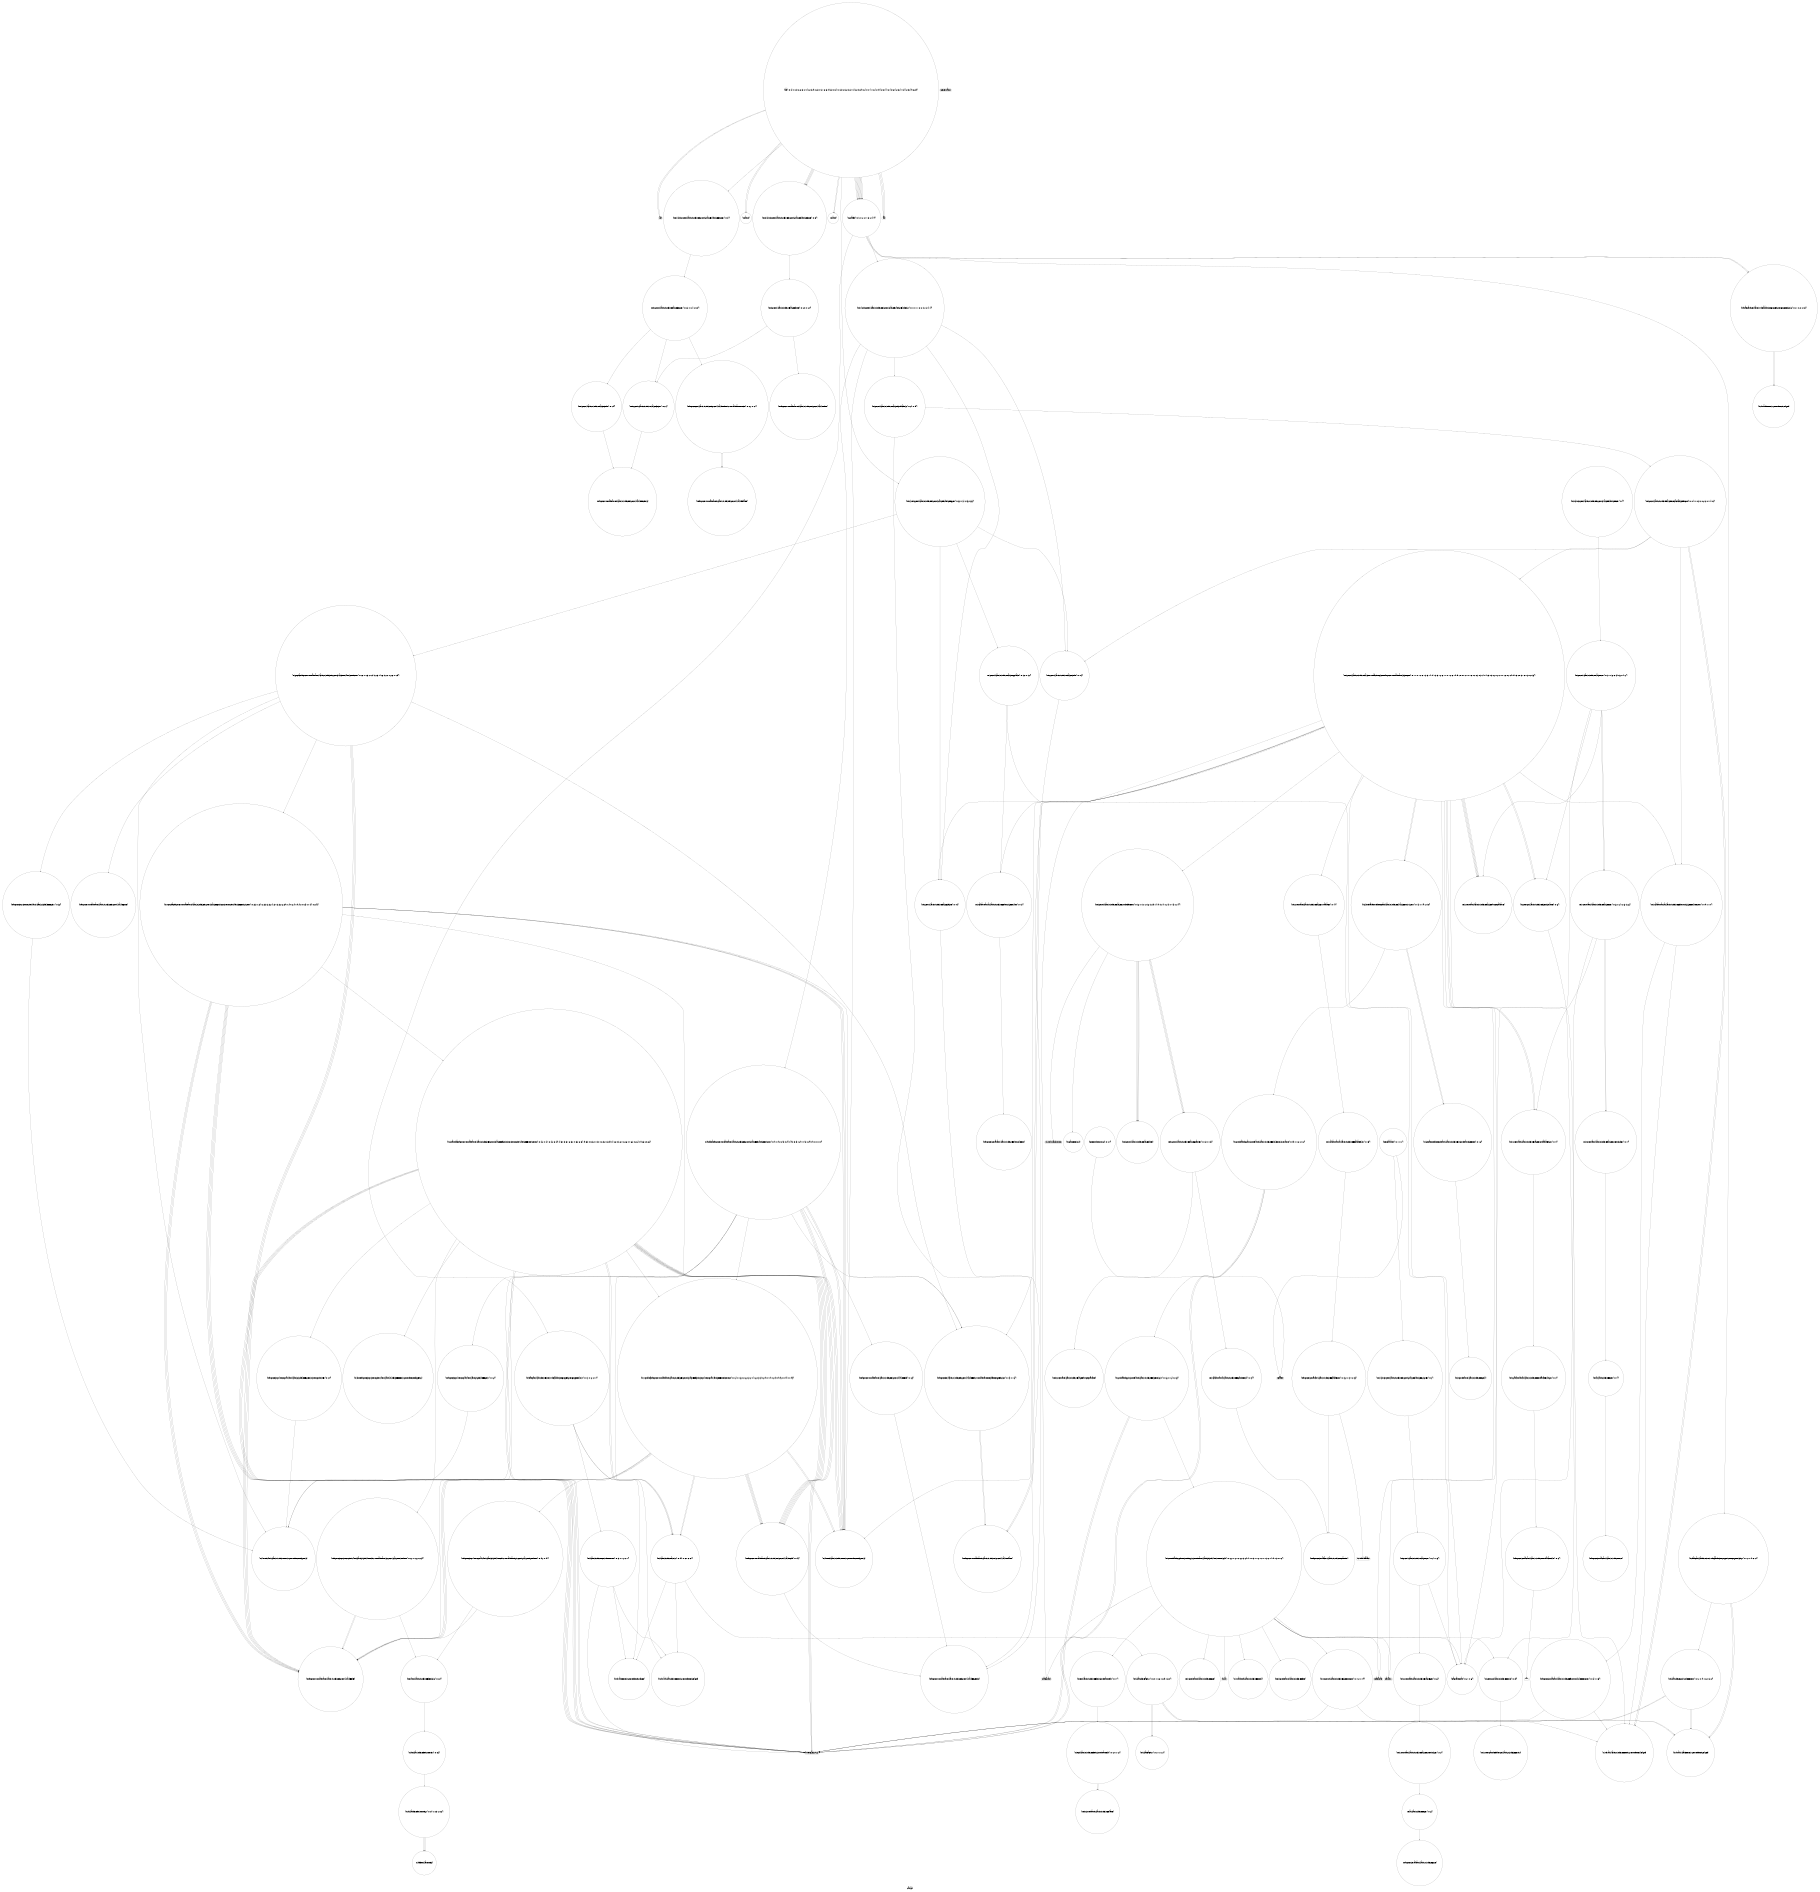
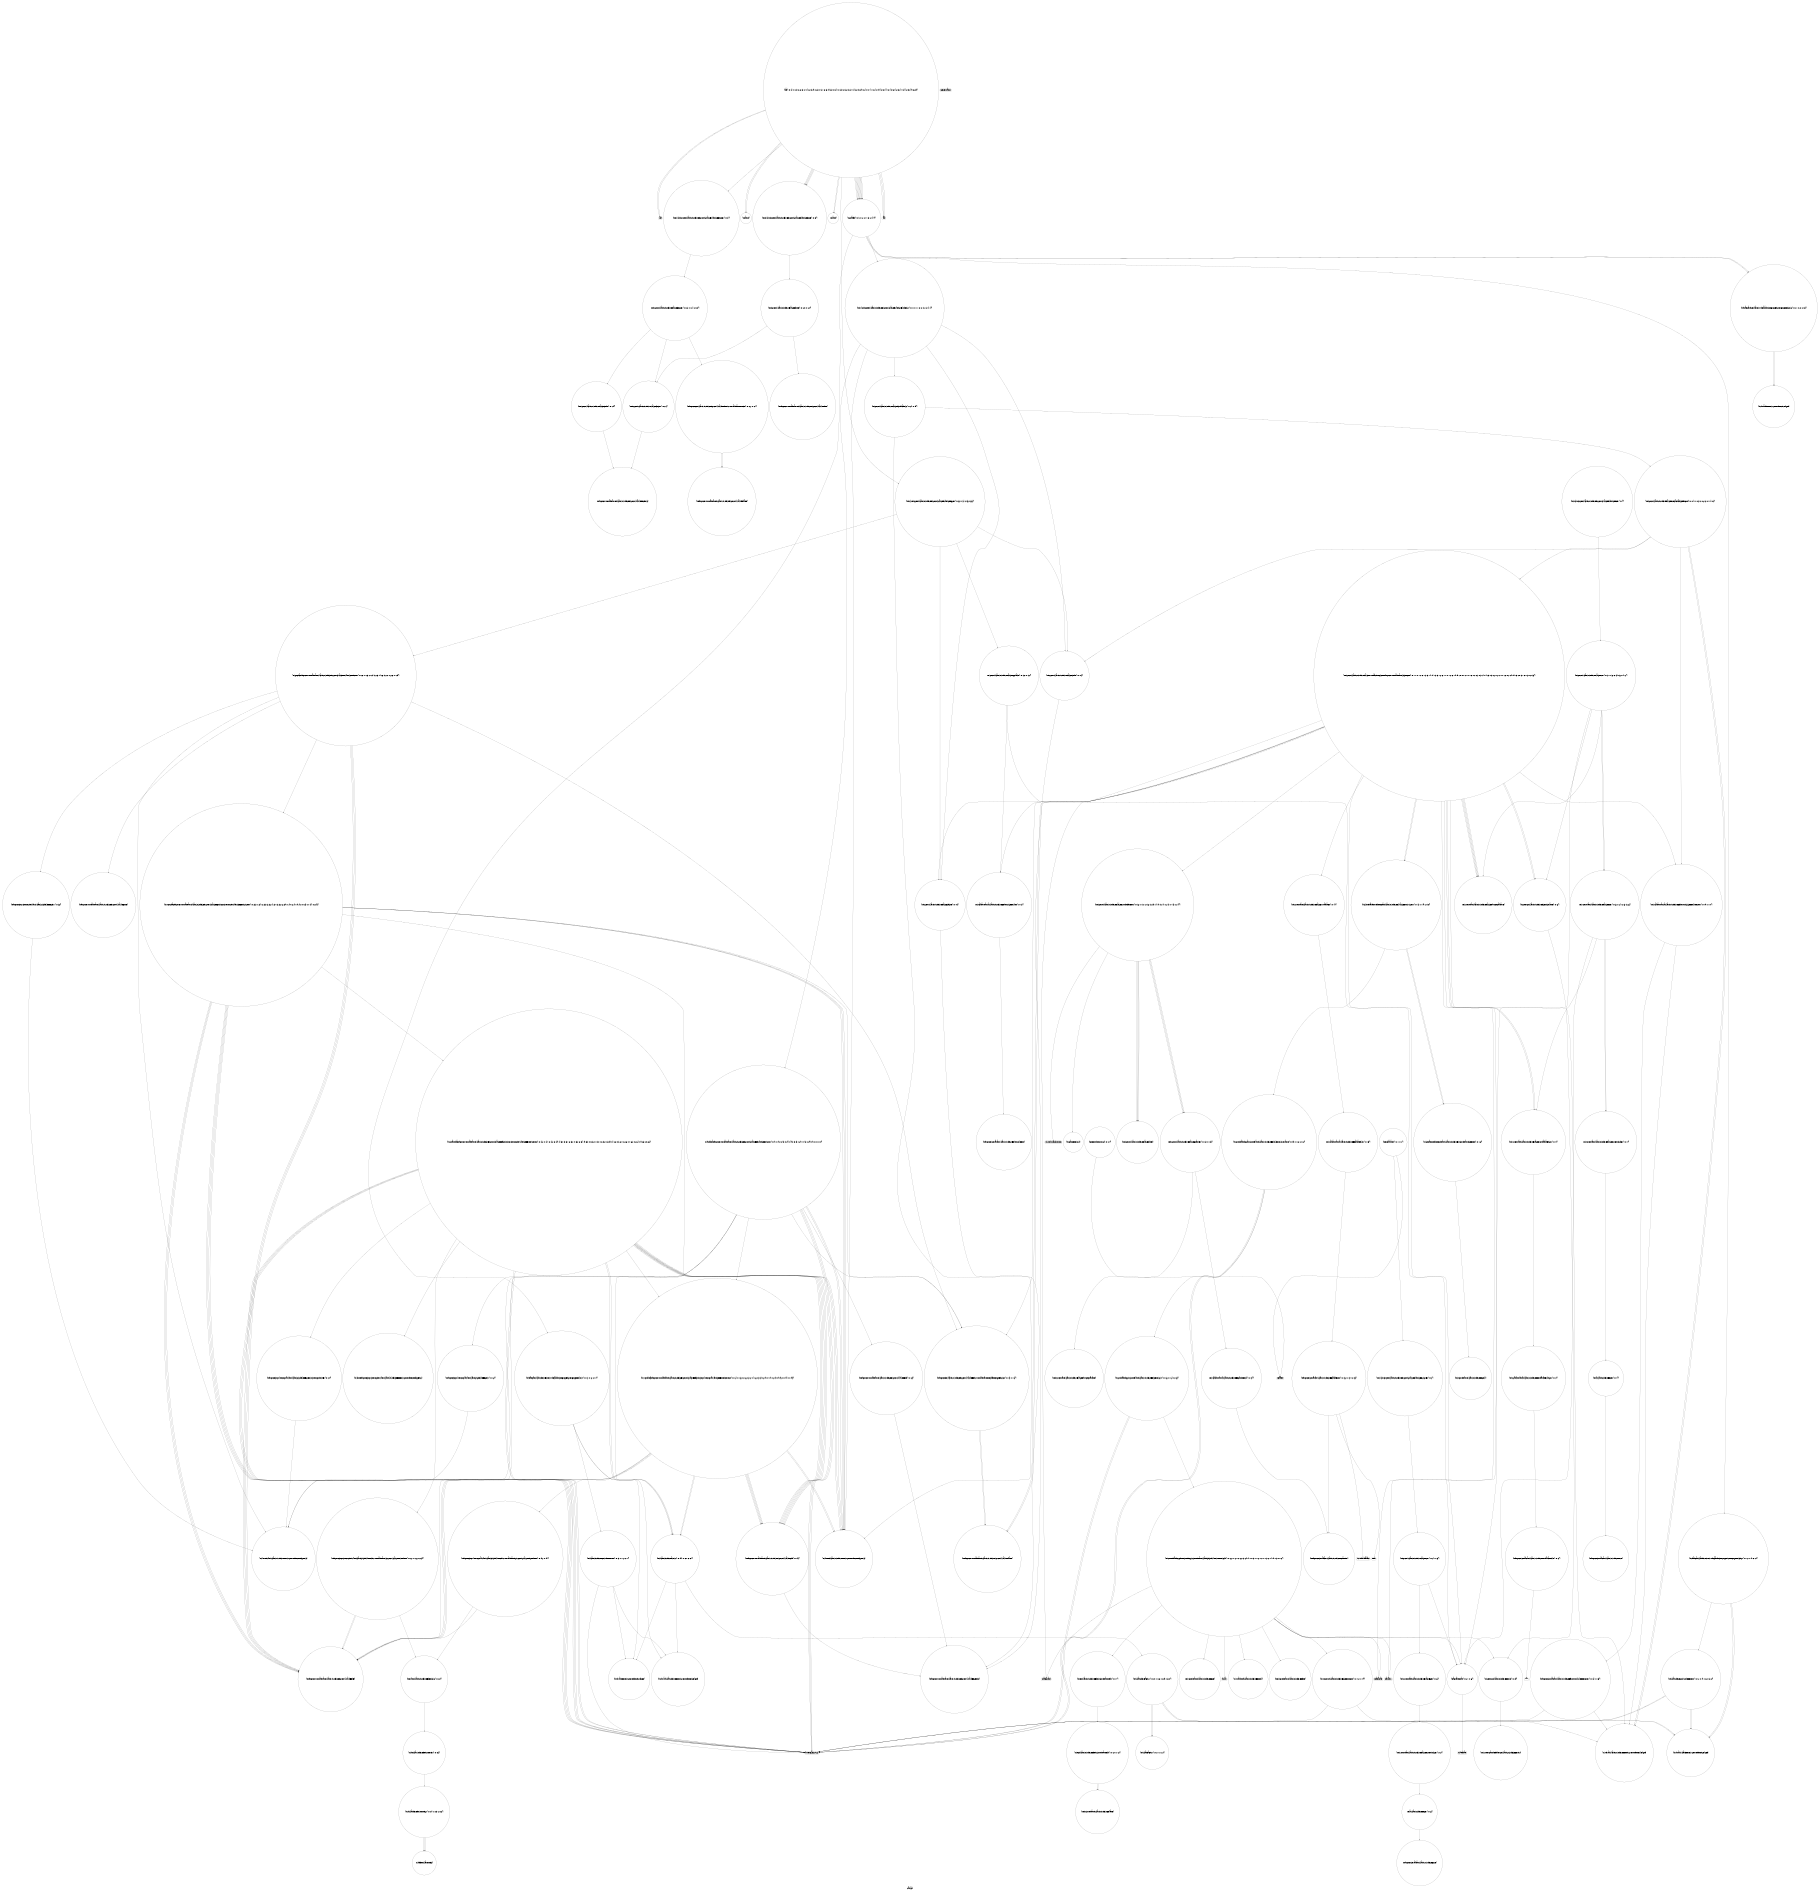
node "_Znwm": added
node "_ZSt9terminatev": added
